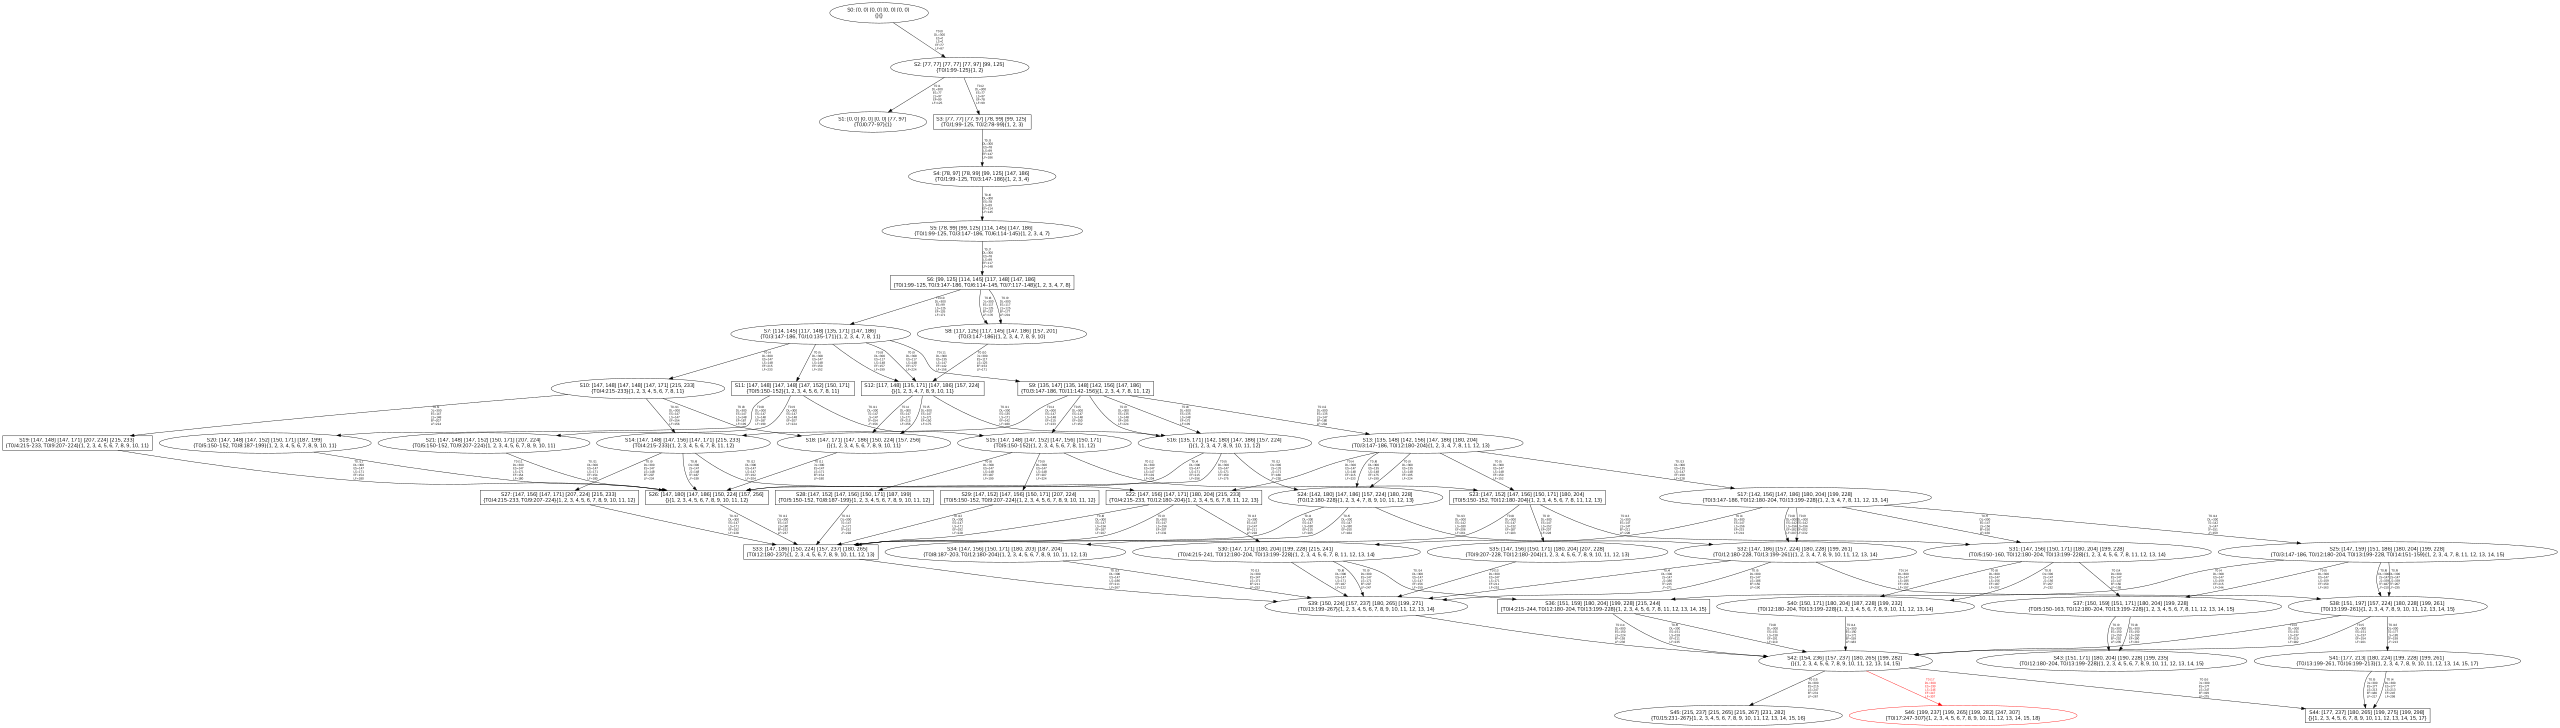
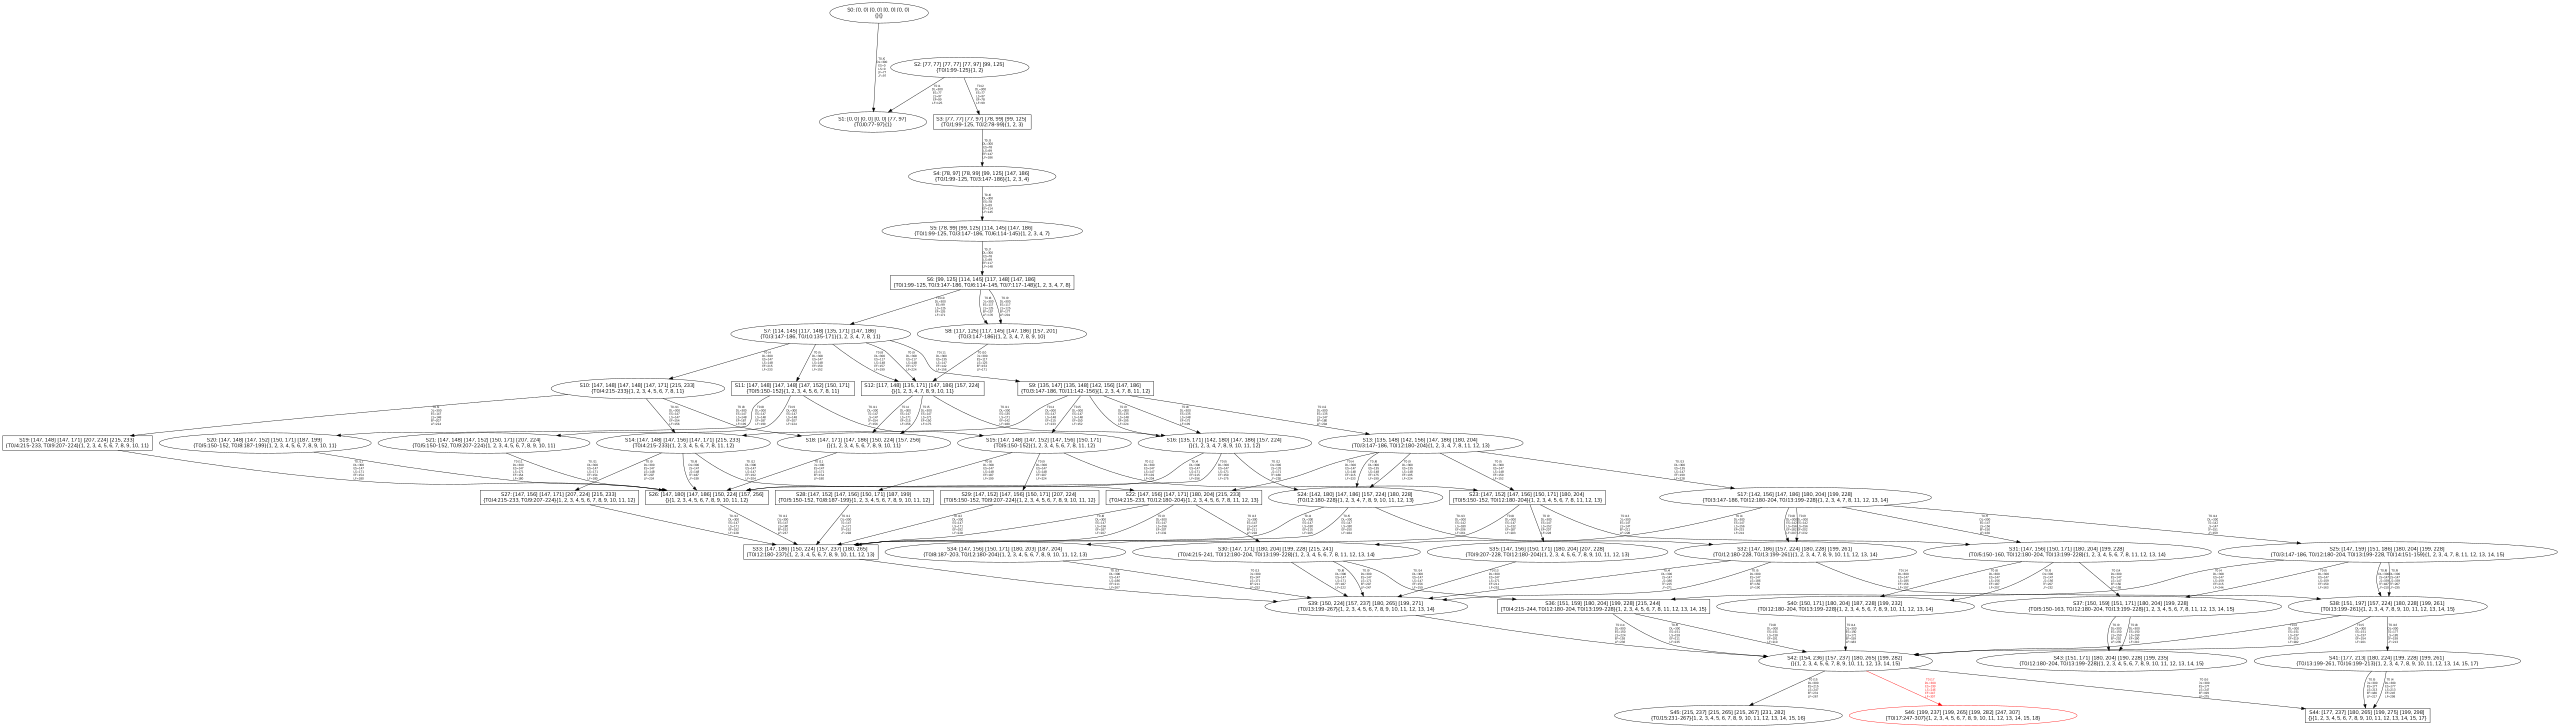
edge "S0: [0, 0] [0, 0] [0, 0] [0, 0] {}{}" -> "S2: [77, 77] [77, 77] [77, 97] [99, 125] {T0J1:99-125}{1, 2}": now "S0: [0, 0] [0, 0] [0, 0] [0, 0] {}{}" -> "S1: [0, 0] [0, 0] [0, 0] [77, 97] {T0J0:77-97}{1}"
